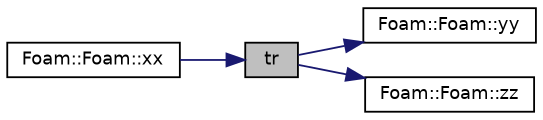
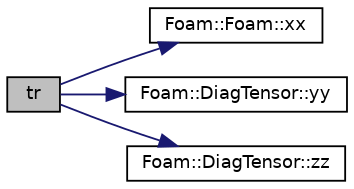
node "Foam::Foam::yy": label "Foam::Foam::yy" -> "Foam::DiagTensor::yy"
edge "Foam::Foam::xx" -> "tr": reversed
node "Foam::Foam::zz": label "Foam::Foam::zz" -> "Foam::DiagTensor::zz"
